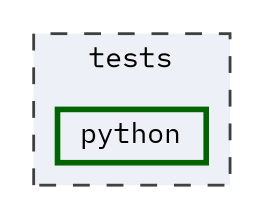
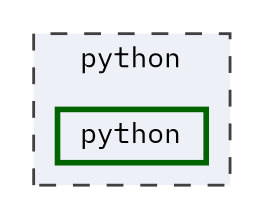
cluster "tests": label "tests" -> "python"
